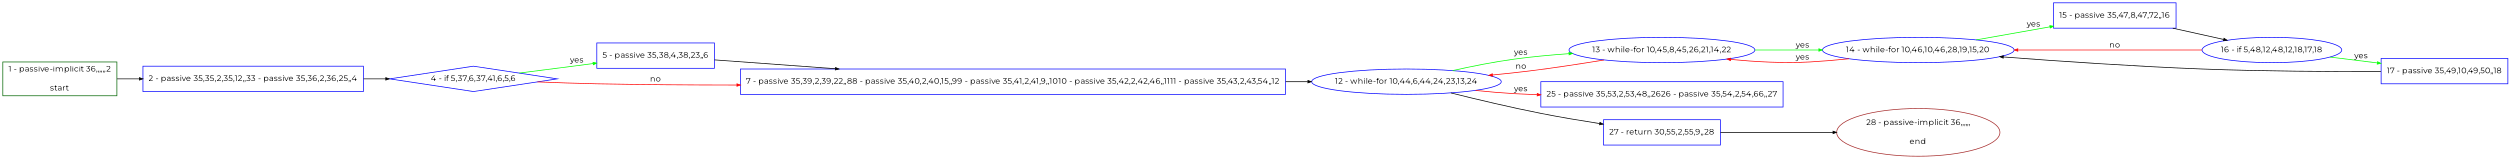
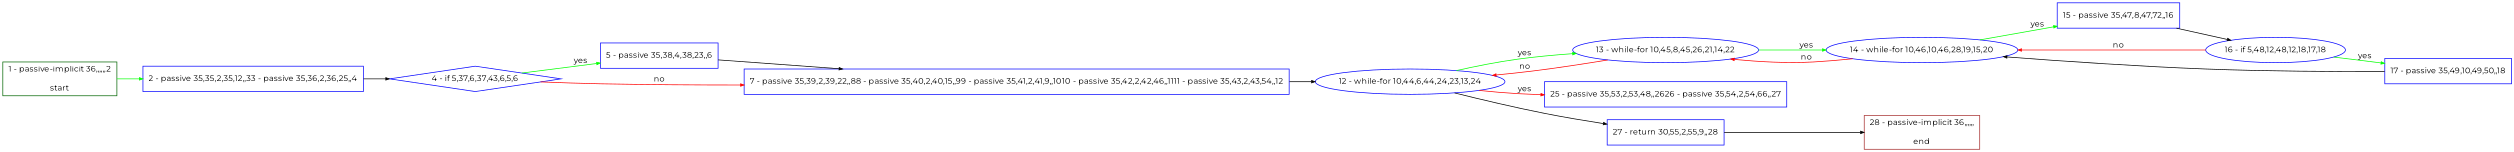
edge "14 - while-for 10,46,10,46,28,19,15,20" -> "13 - while-for 10,45,8,45,26,21,14,22": label "yes" -> "no"
edge "1 - passive-implicit 36,,,,,,2 start" -> "2 - passive 35,35,2,35,12,,33 - passive 35,36,2,36,25,,4": color #000000 -> #00ff00
node "4 - if 5,37,6,37,41,6,5,6": label "4 - if 5,37,6,37,41,6,5,6" -> "4 - if 5,37,6,37,43,6,5,6"
node "28 - passive-implicit 36,,,,,, end": shape ellipse -> box
